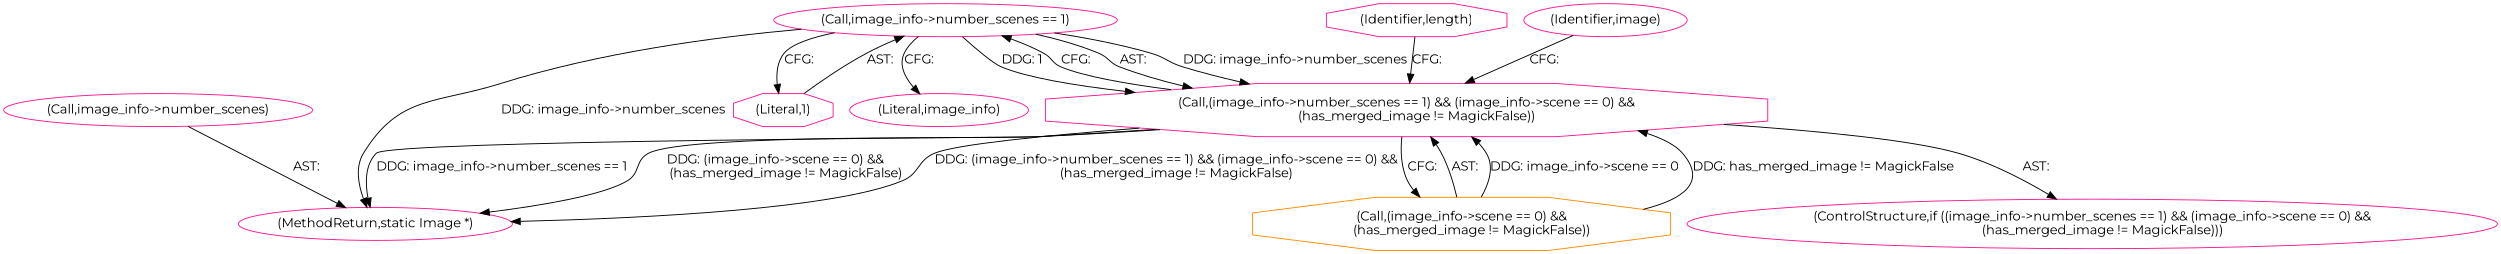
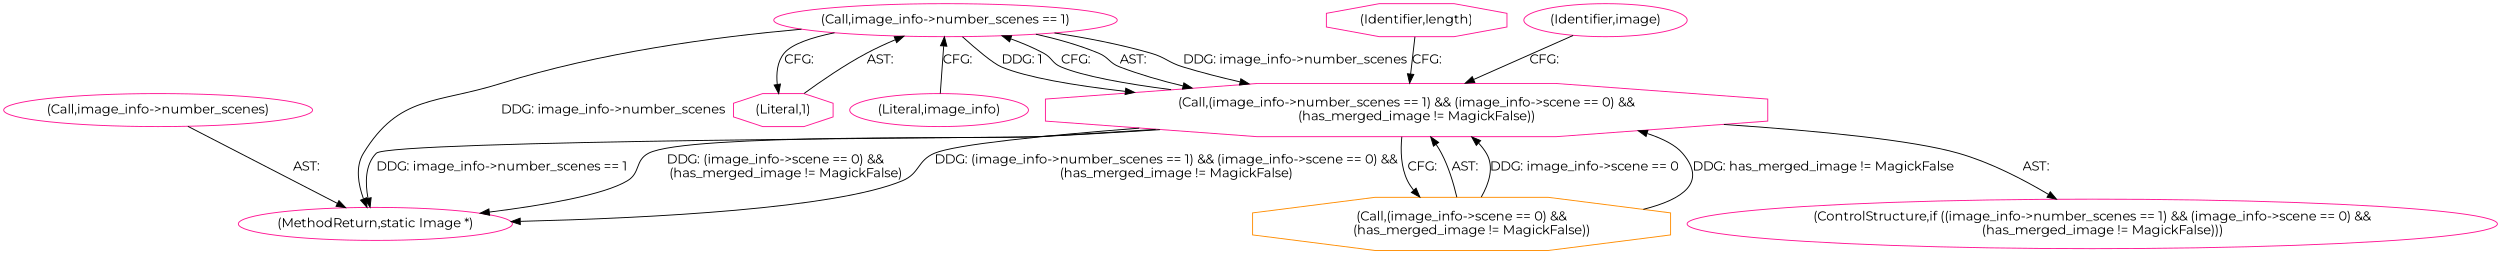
edge "(Call,image_info->number_scenes == 1)" -> "(Literal,image_info)": reversed
